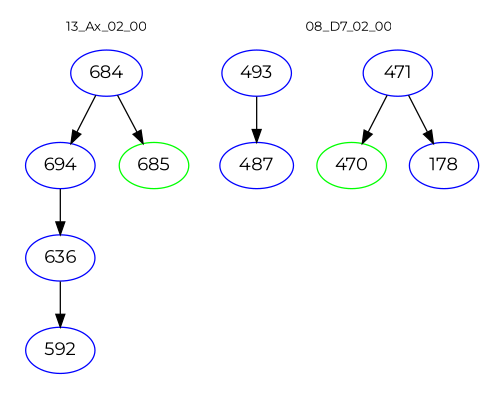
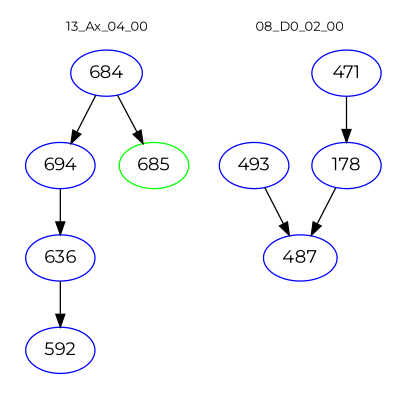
cluster "13_Ax_02_00": label "13_Ax_02_00" -> "13_Ax_04_00"
cluster "08_D7_02_00": label "08_D7_02_00" -> "08_D0_02_00"
node "470": removed
edge "178" -> "487": added
